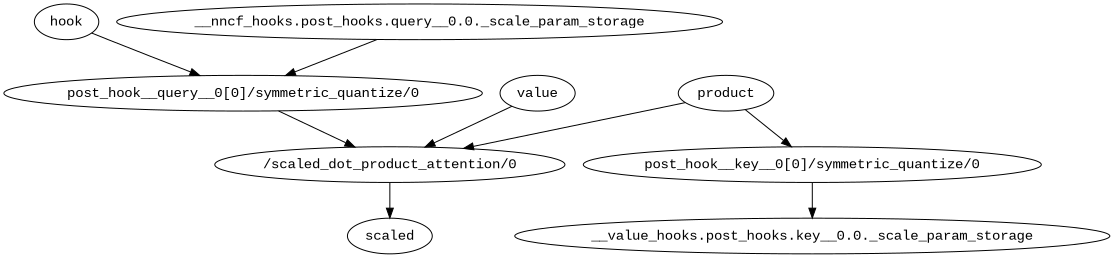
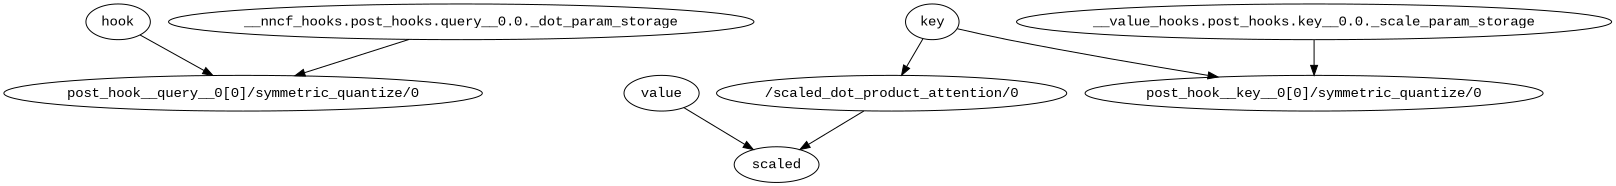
node "__nncf_hooks.post_hooks.query__0.0._scale_param_storage": label "__nncf_hooks.post_hooks.query__0.0._scale_param_storage" -> "__nncf_hooks.post_hooks.query__0.0._dot_param_storage"
node "product": label "product" -> "key"
edge "value" -> "/scaled_dot_product_attention/0": now "value" -> "scaled"
edge "post_hook__query__0[0]/symmetric_quantize/0" -> "/scaled_dot_product_attention/0": removed
edge "post_hook__key__0[0]/symmetric_quantize/0" -> "__value_hooks.post_hooks.key__0.0._scale_param_storage": reversed
